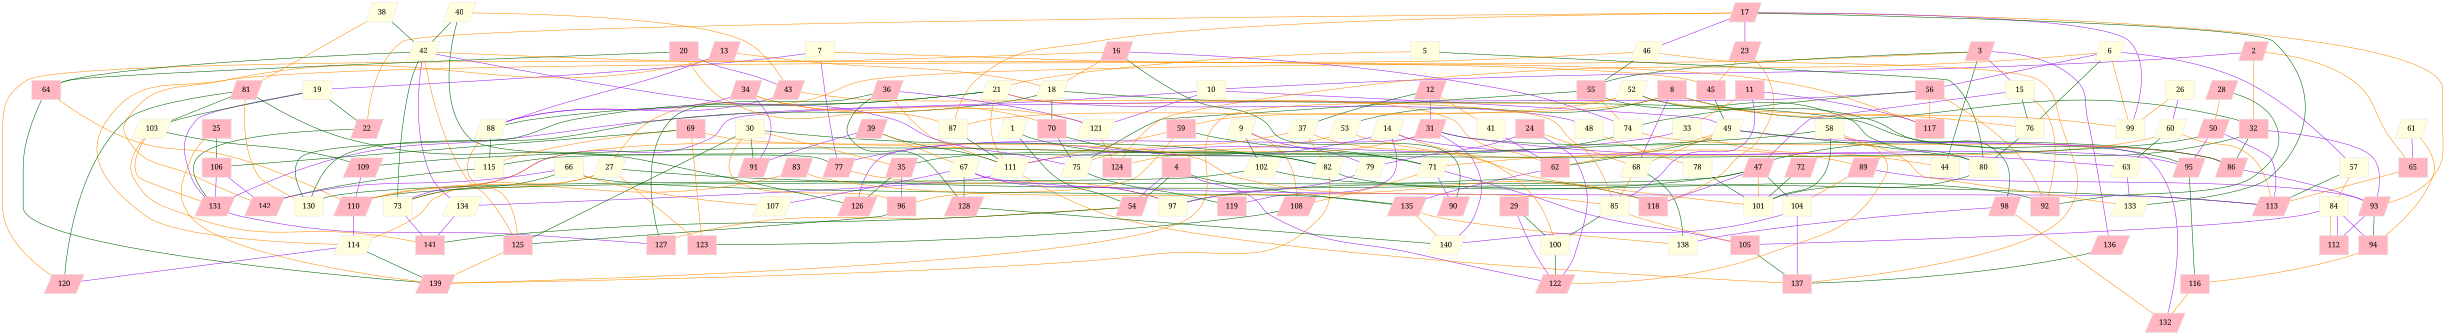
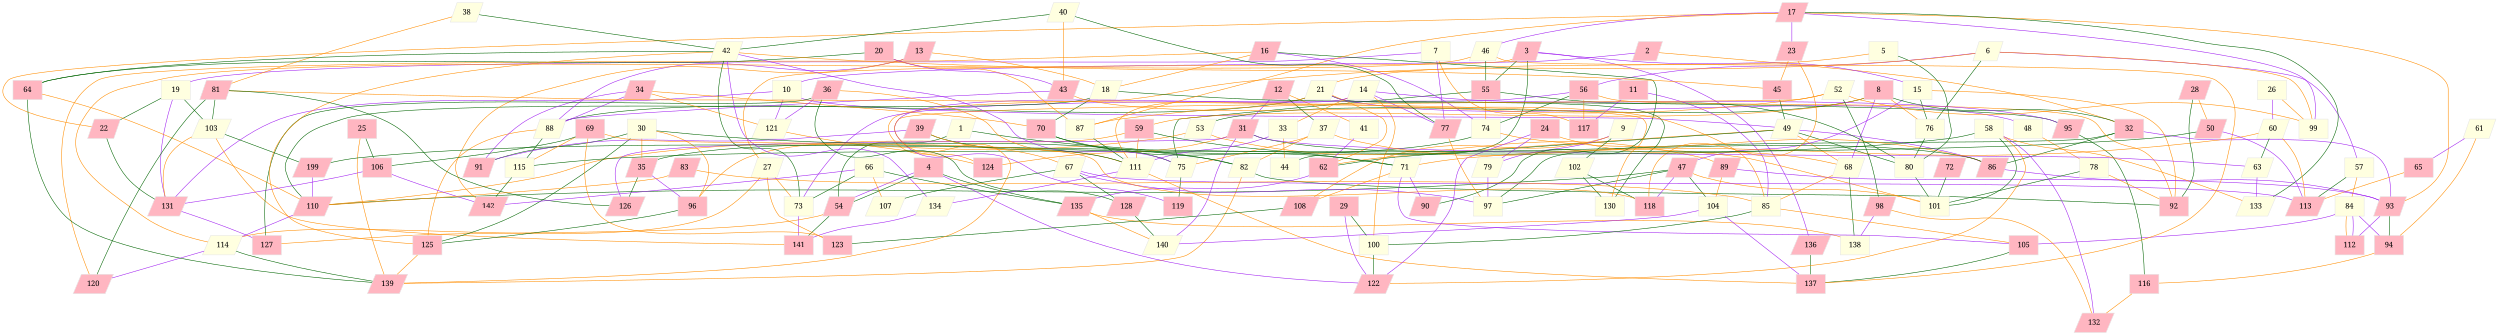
edge "2" -- "65": removed
edge "11" -- "33": now "14" -- "33"
edge "18" -- "130": now "18" -- "110"
edge "50" -- "95": removed
edge "32" -- "47": now "32" -- "97"
node "109": label "109" -> "199"
edge "27" -- "113": removed
edge "67" -- "107": color purple -> darkgreen
edge "78" -- "92": added
